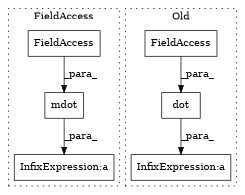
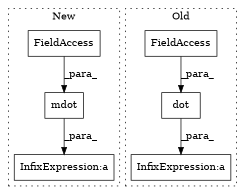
cluster "FieldAccess": label "FieldAccess" -> "New"
